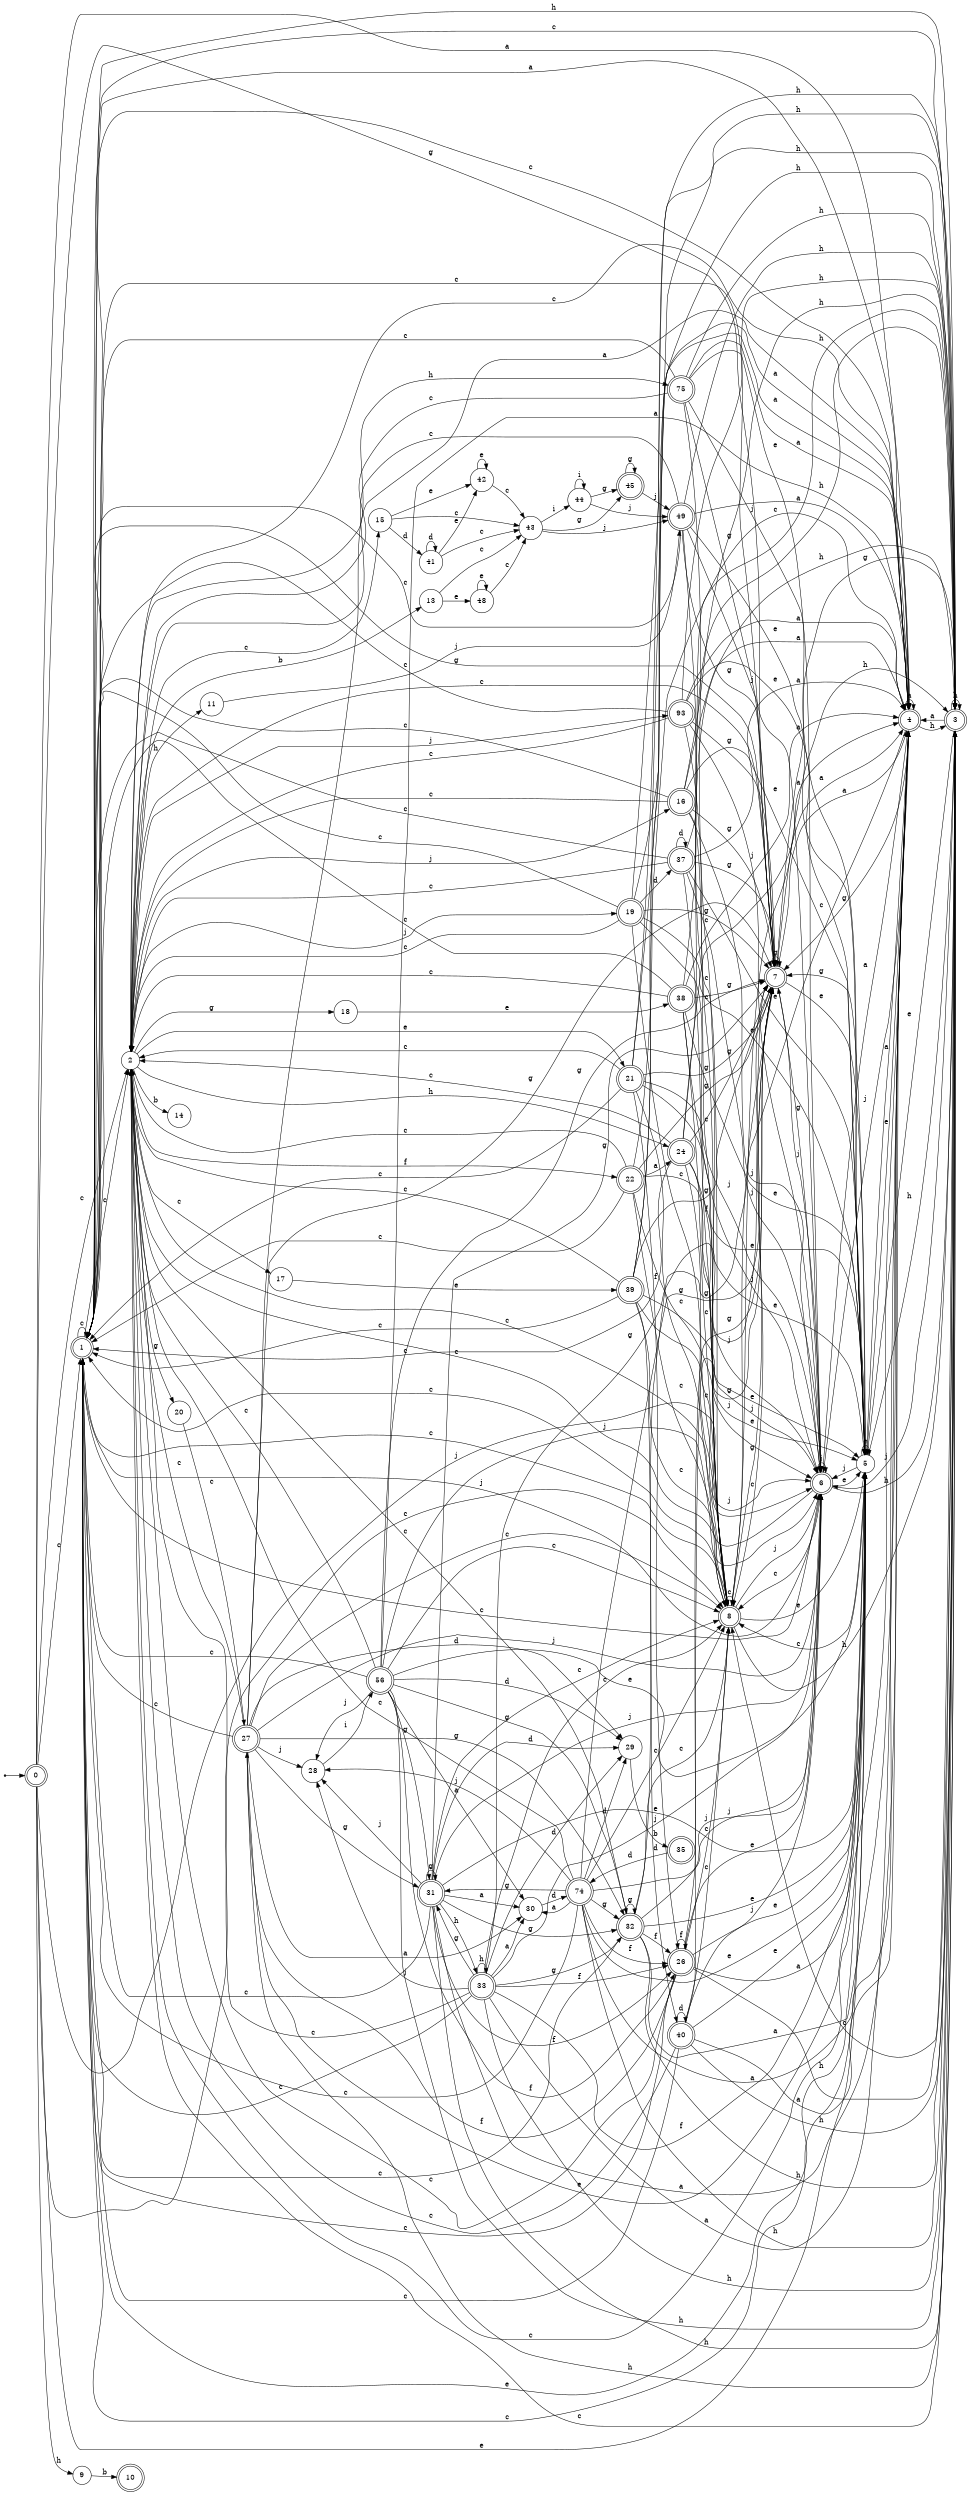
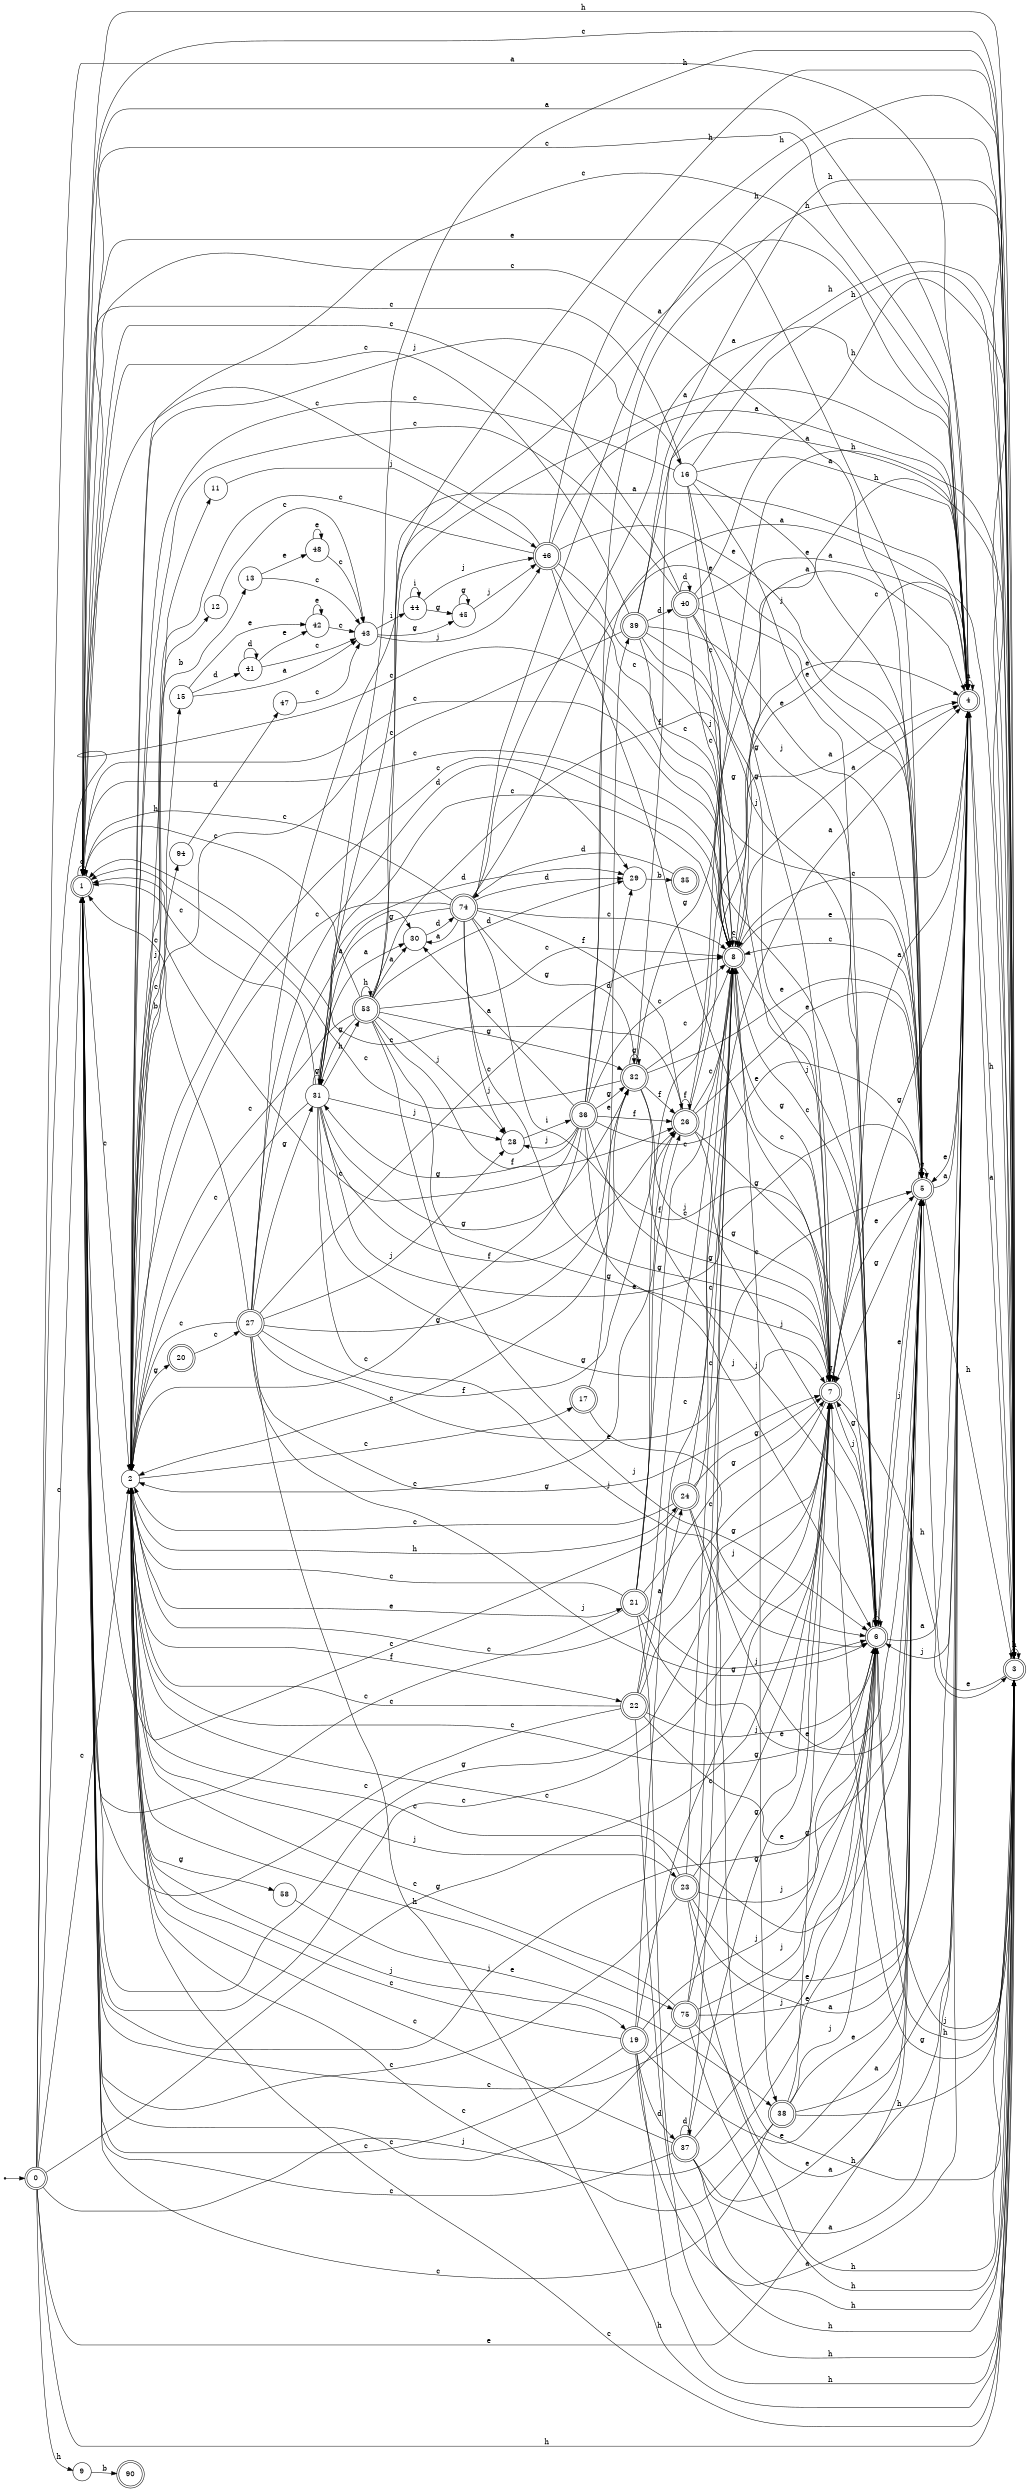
edge "21" -> "4": label "a" -> "e"
node "45": shape doublecircle -> circle
edge "39" -> "4": label "c" -> "a"
edge "15" -> "43": label "c" -> "a"
node "49": label "49" -> "46"
node "12": added
node "47": added
node "93": label "93" -> "23"
node "16": shape doublecircle -> circle
node "18": label "18" -> "58"
node "14": label "14" -> "94"
edge "37" -> "8": label "f" -> "c"
edge "31" -> "2": added, label "c"
node "17": shape circle -> doublecircle
edge "38" -> "8": reversed
edge "24" -> "6": now "17" -> "6"
node "20": shape circle -> doublecircle
node "5": shape circle -> doublecircle
node "56": label "56" -> "36"
edge "26" -> "6": label "e" -> "j"
node "31": shape doublecircle -> circle
node "33": label "33" -> "53"
edge "26" -> "27": reversed
edge "0" -> "3": added, label "h"
node "10": label "10" -> "90"
